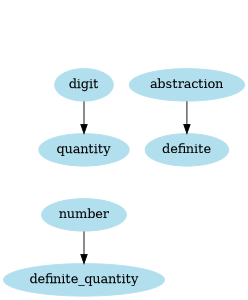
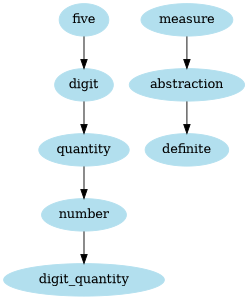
node "five": added
node "measure": added
edge "quantity" -> "number": added
node "definite_quantity": label "definite_quantity" -> "digit_quantity"
